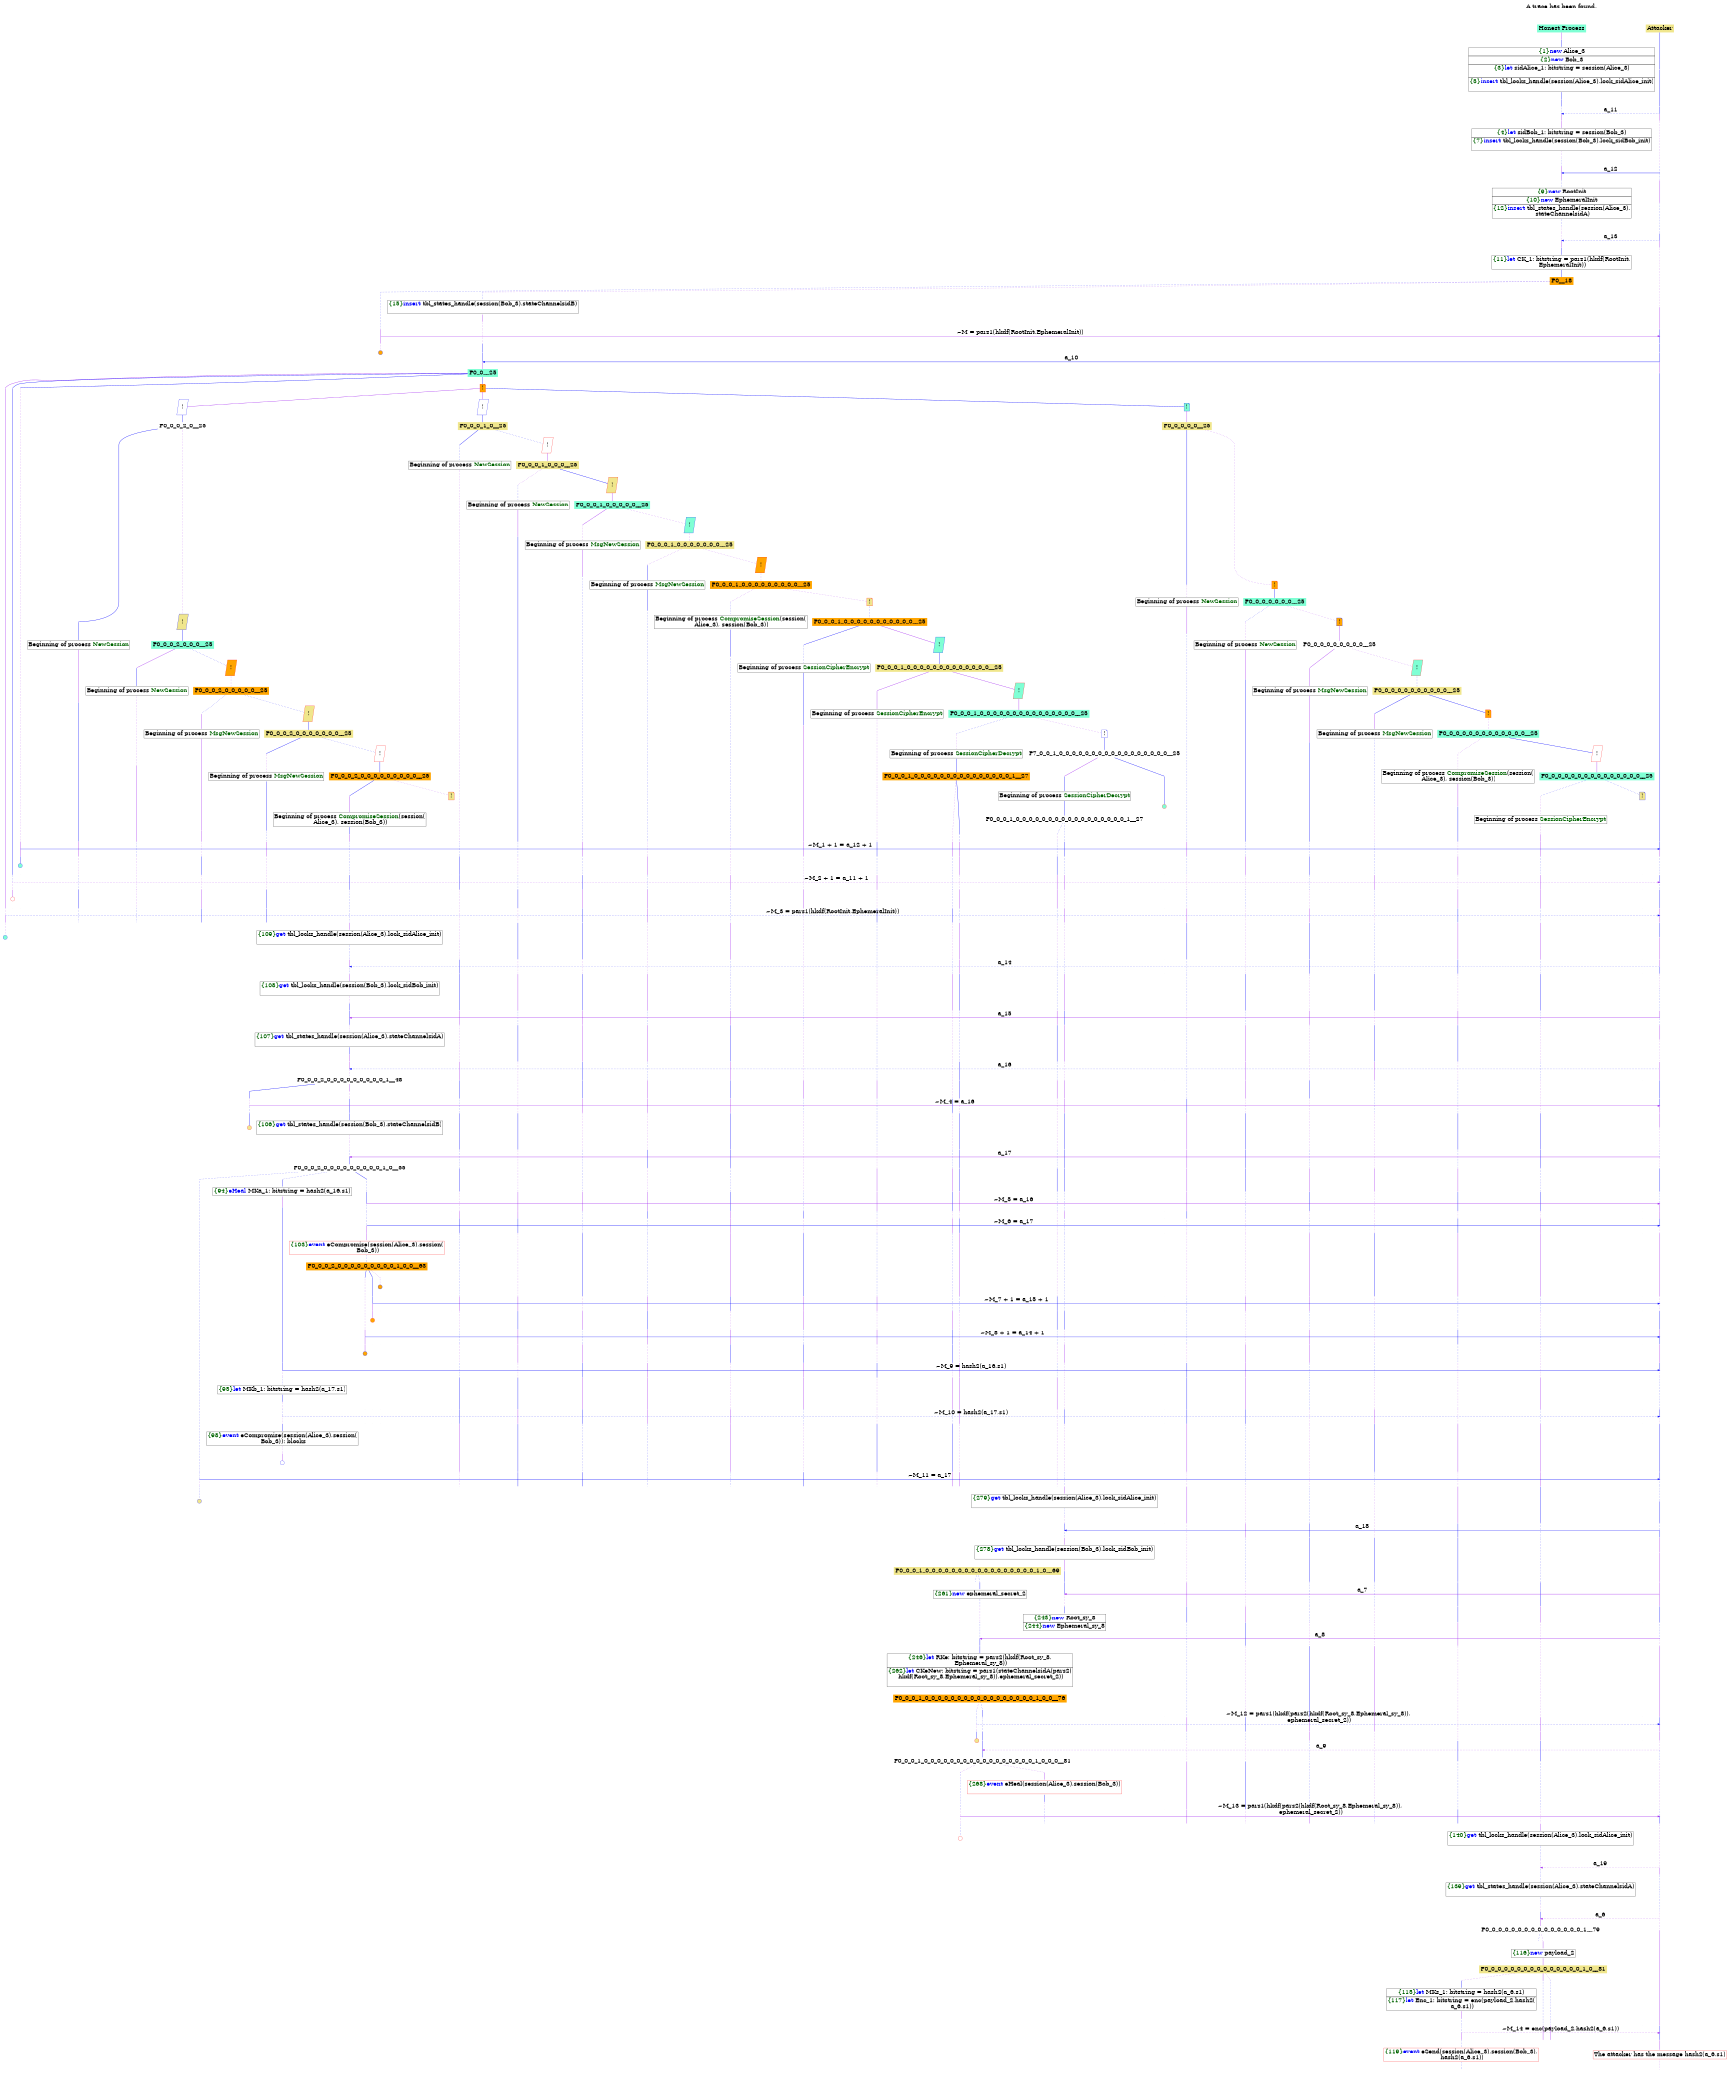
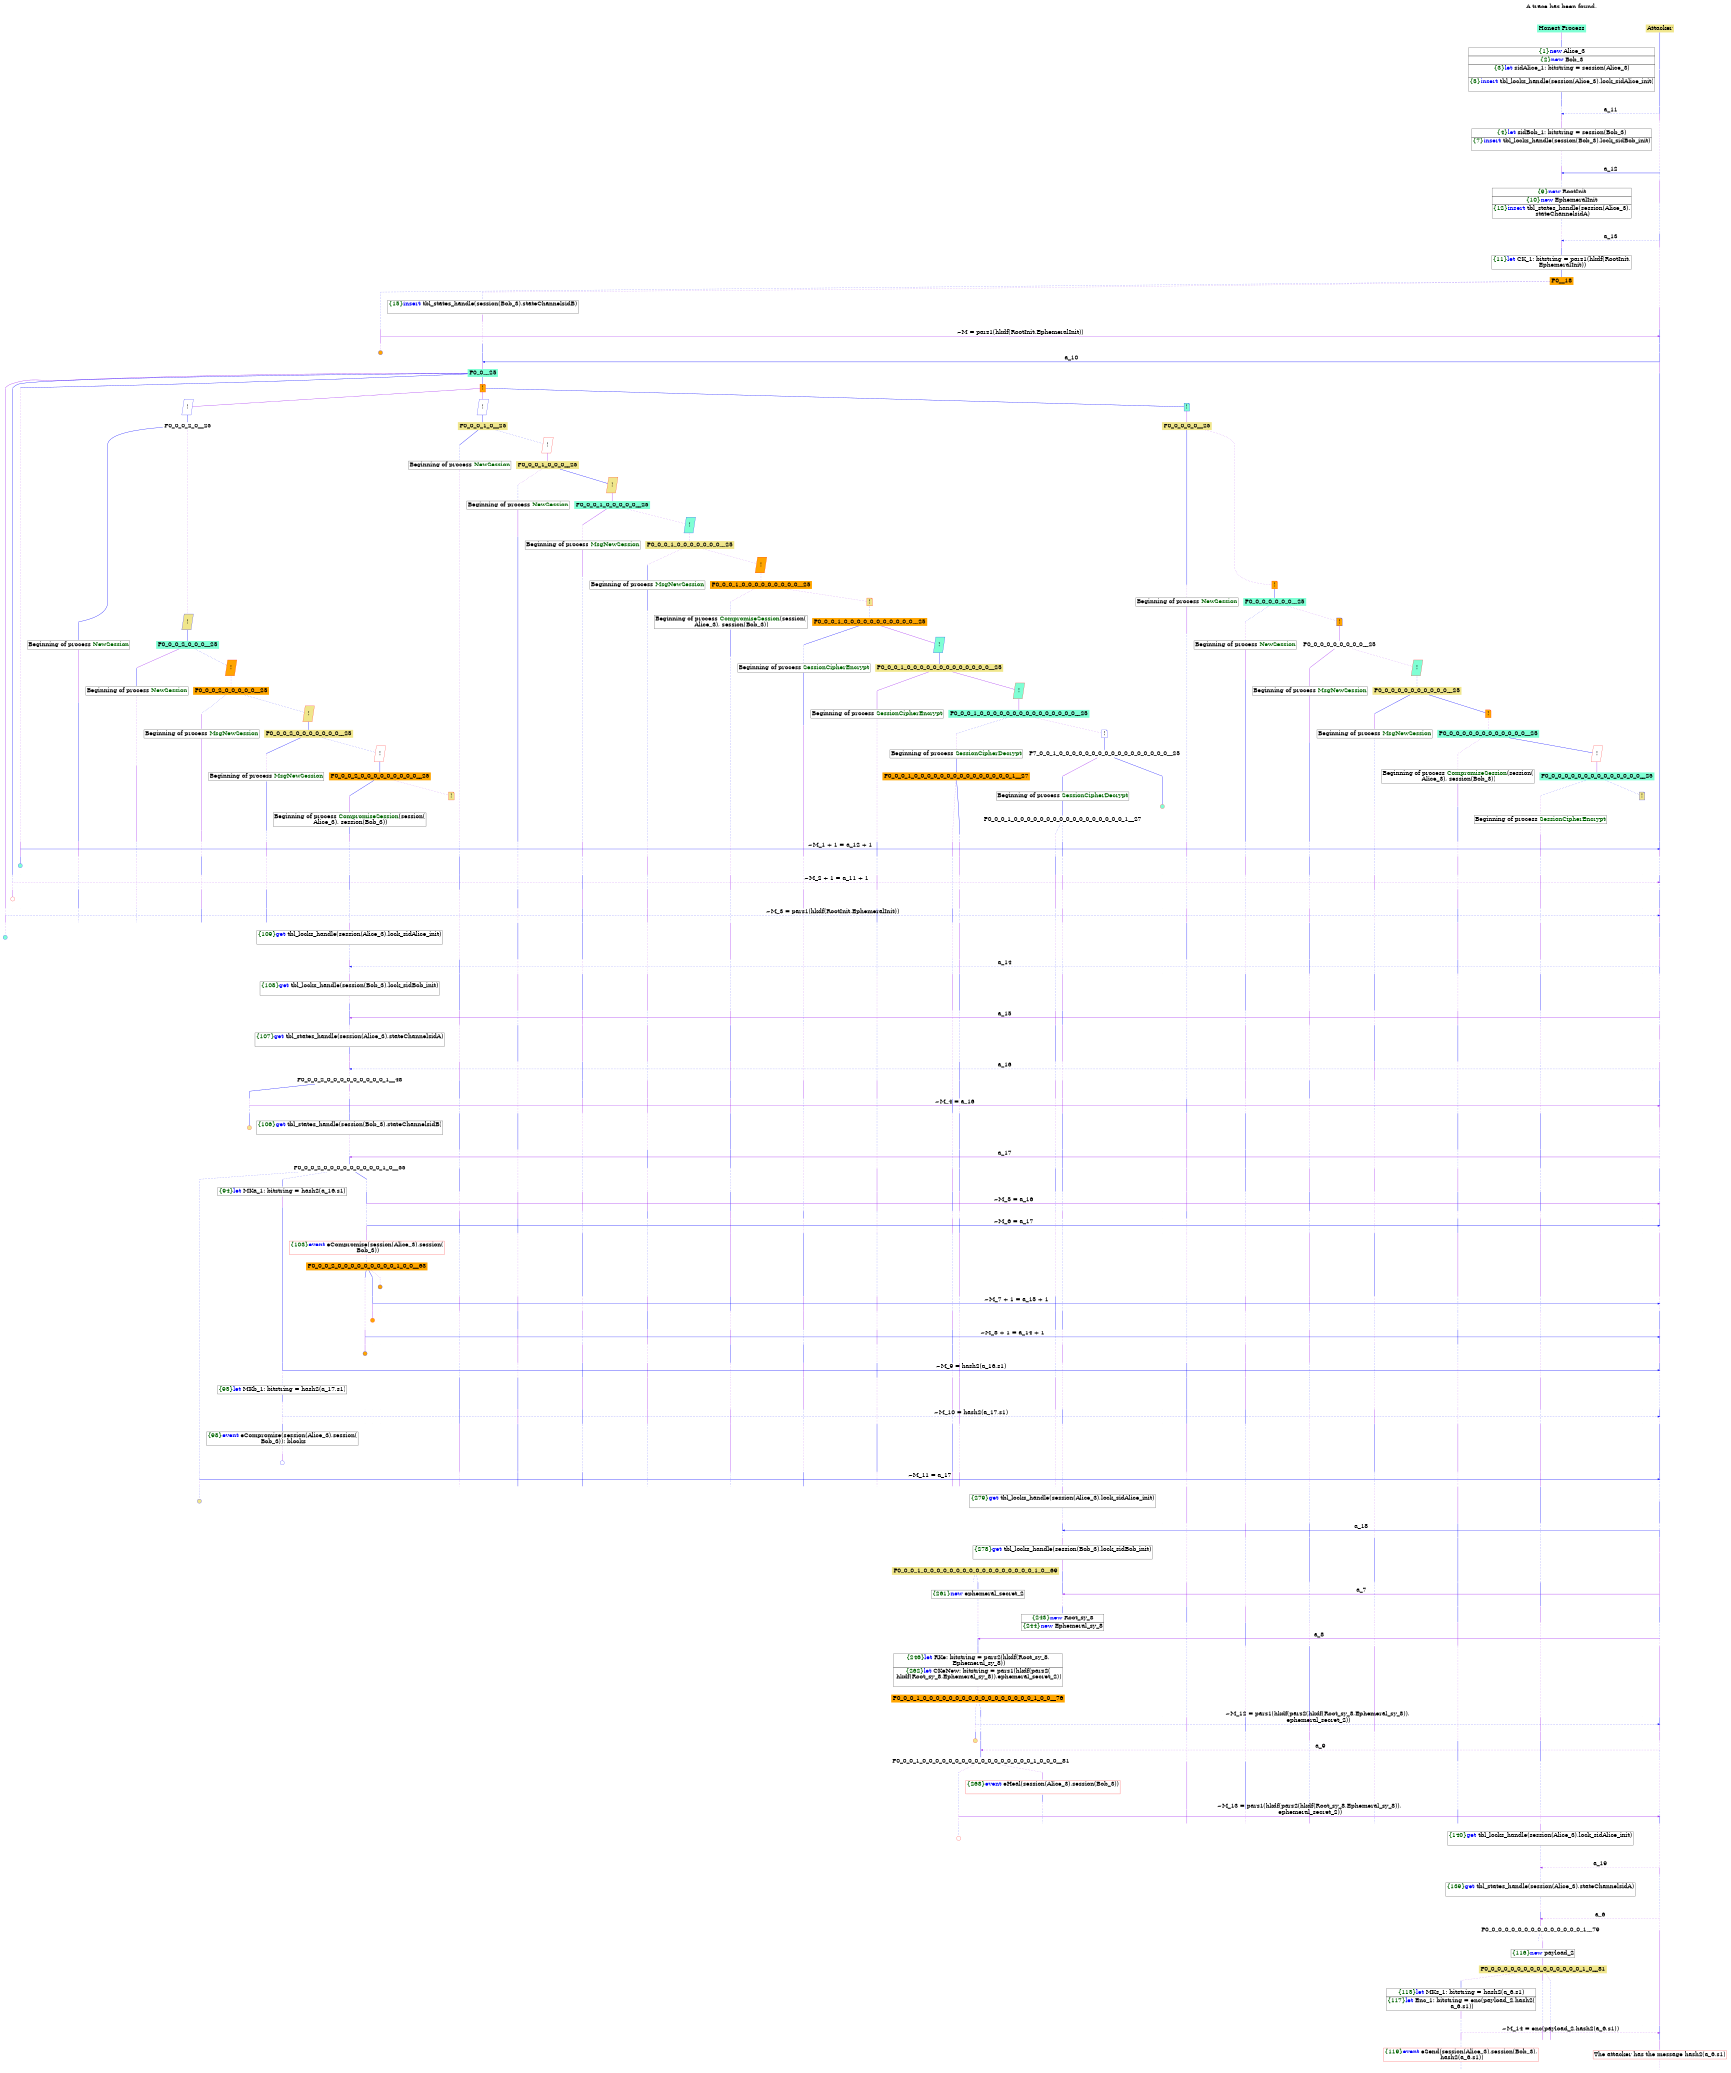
node "{94}": text "eHeal" -> "let"
node "{246}": text "CKeNew: bitstring = pars1(stateChannelsidA(pars2(" -> "CKeNew: bitstring = pars1(hkdf(pars2("
